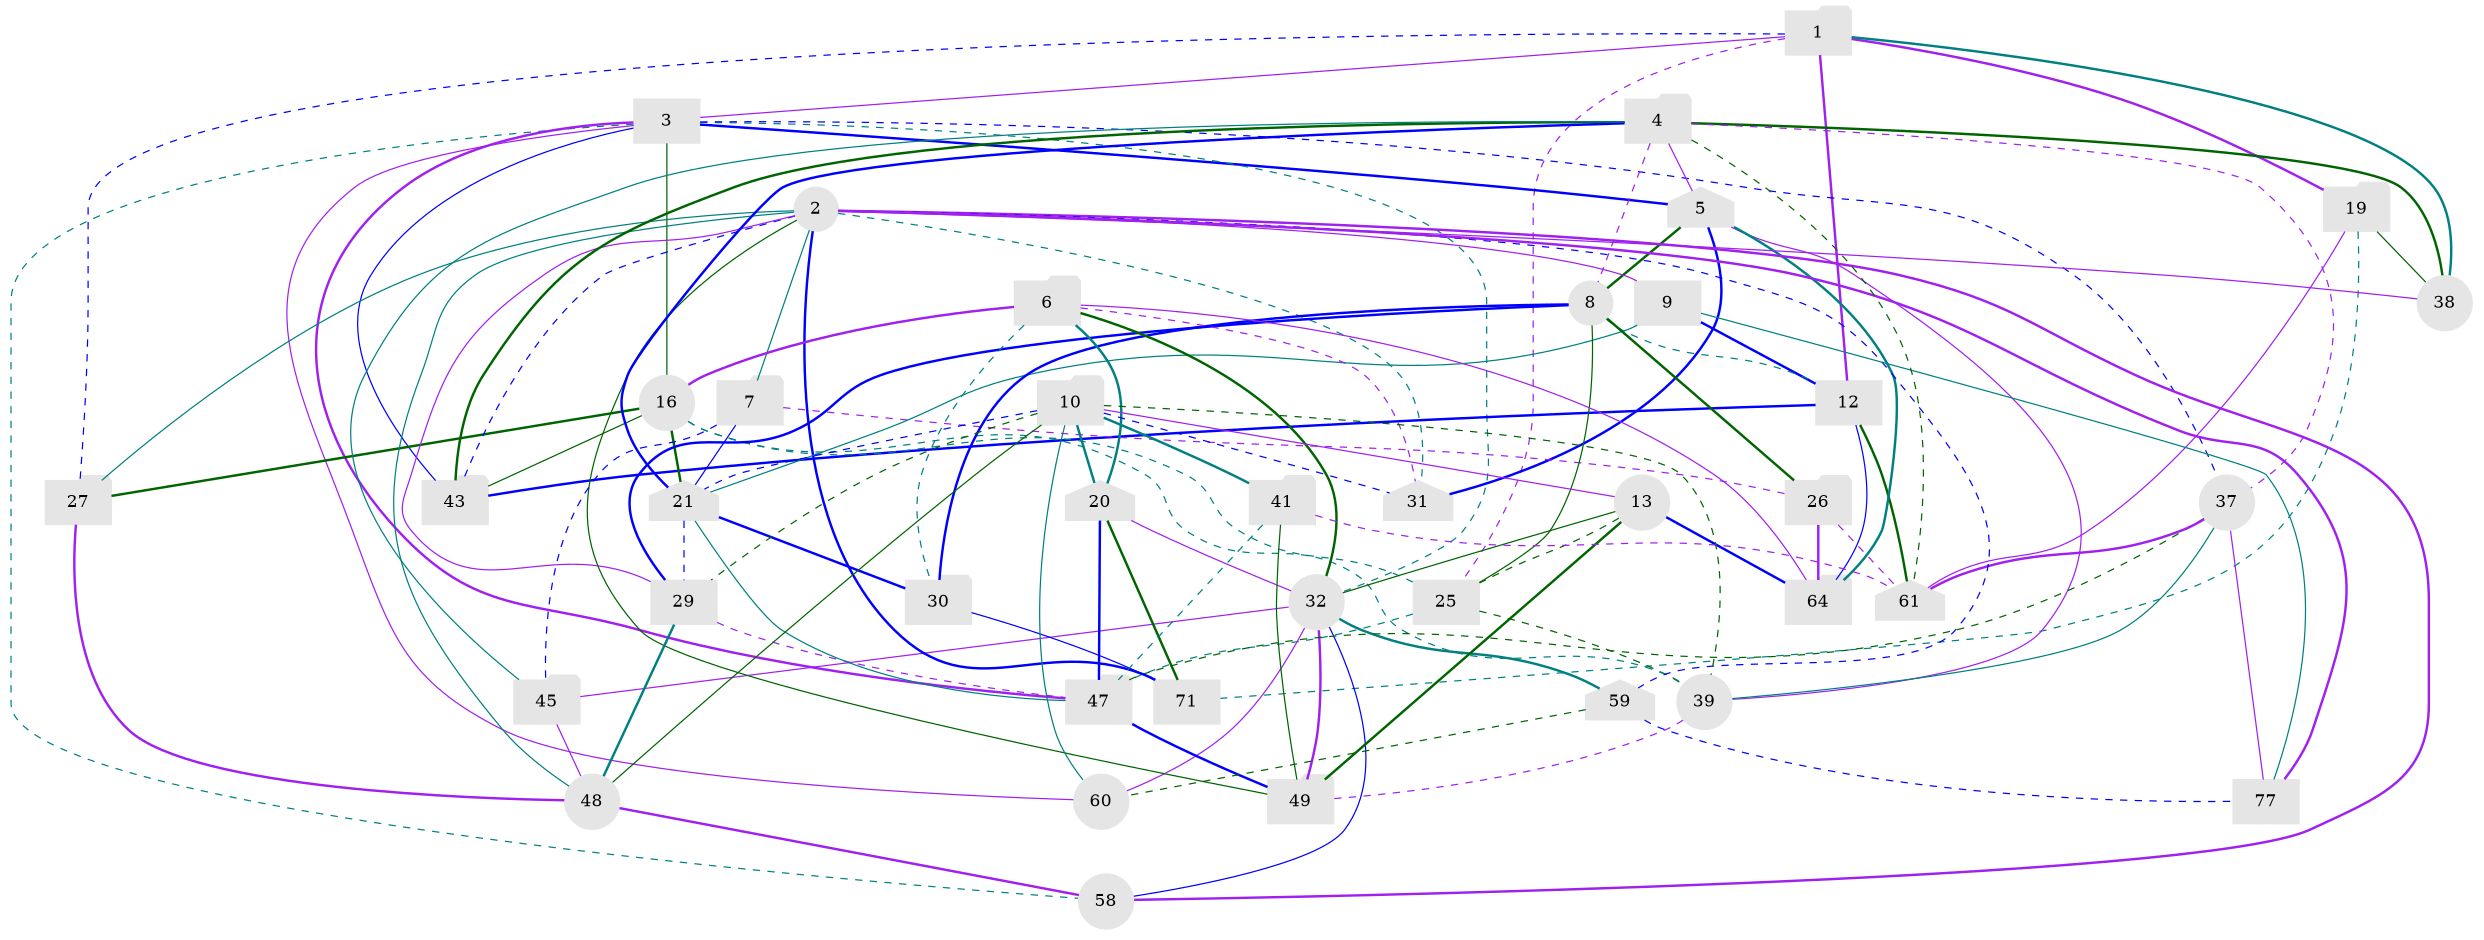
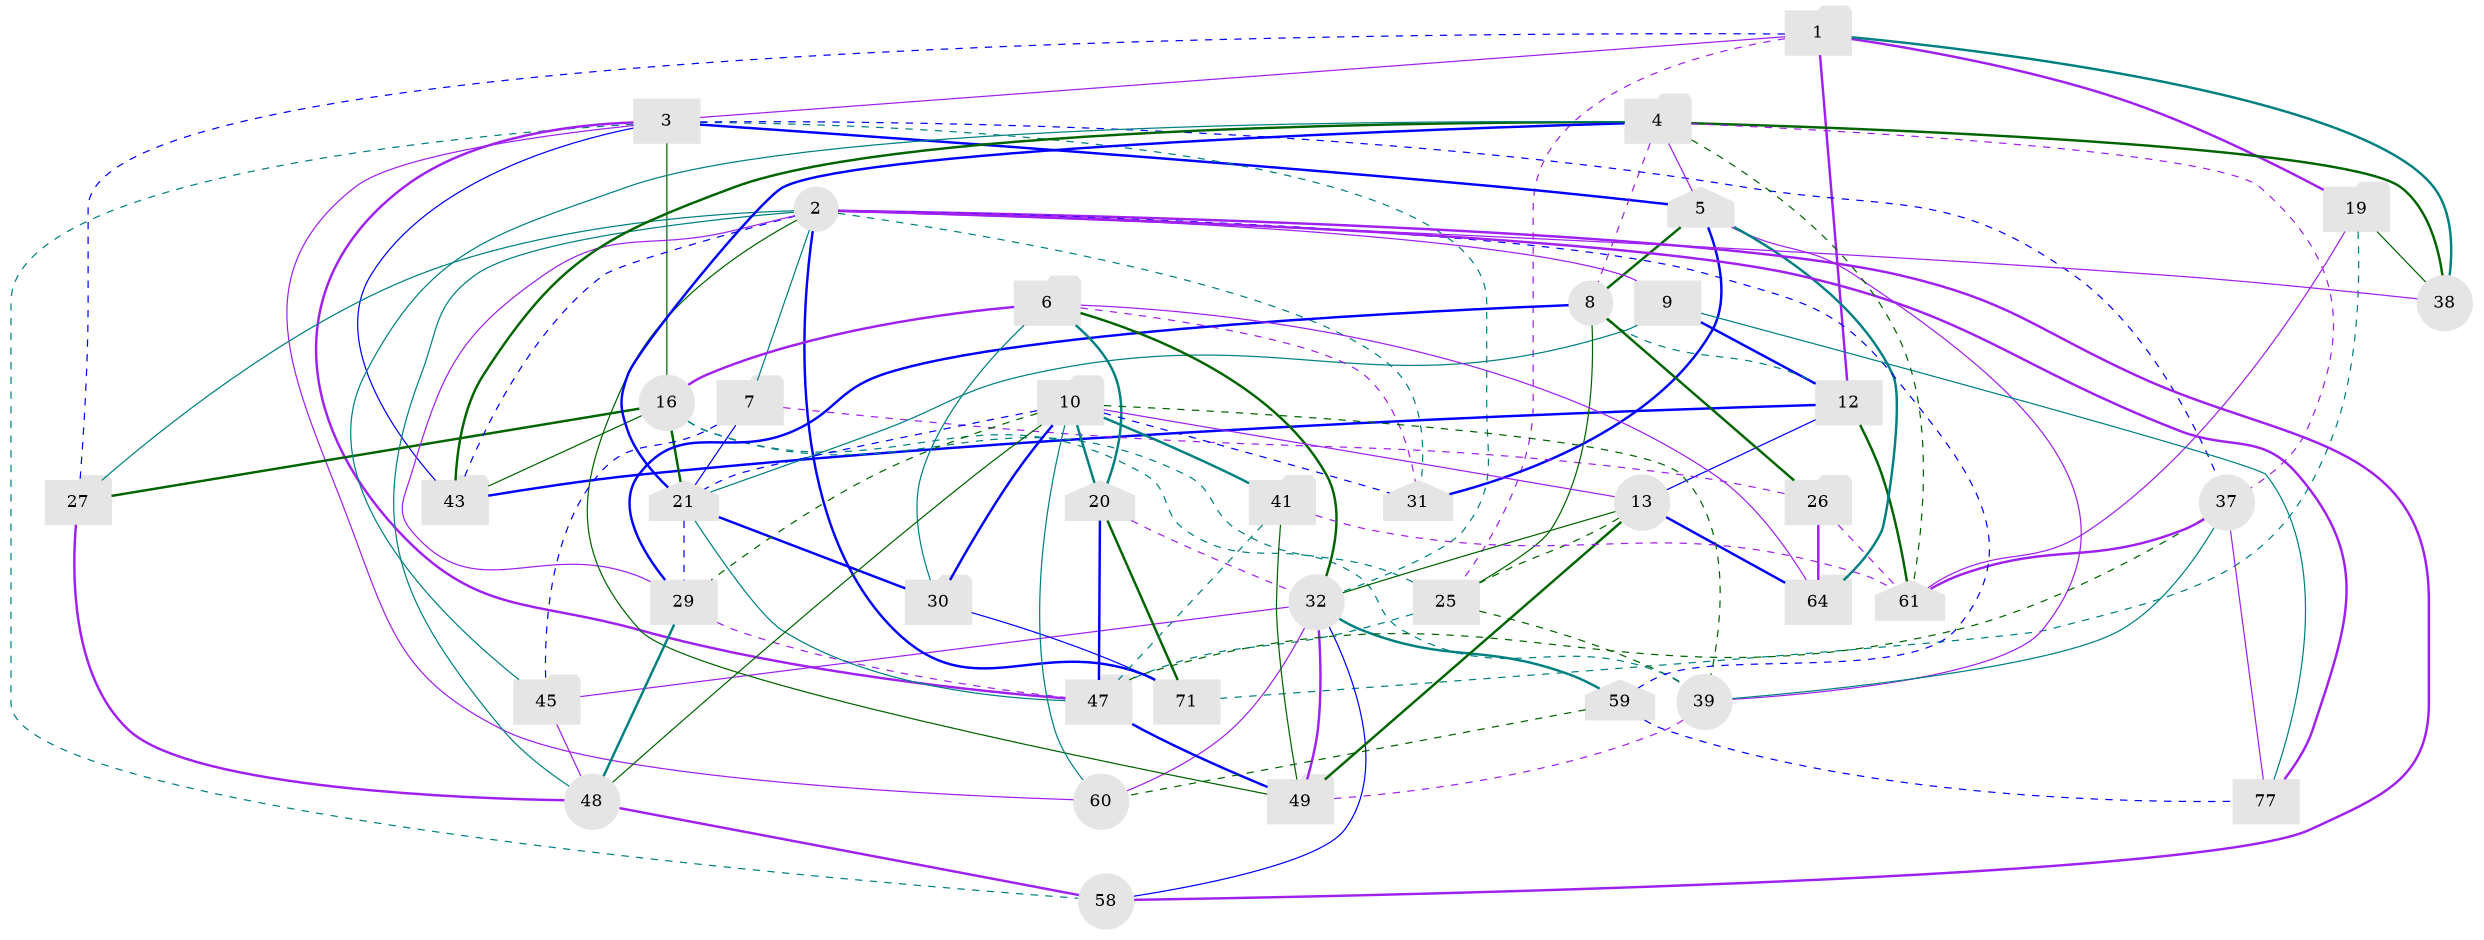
edge "8" -- "30": now "10" -- "30"
edge "6" -- "30": style dashed -> solid
edge "12" -- "64": now "12" -- "13"
edge "20" -- "32": style solid -> dashed
